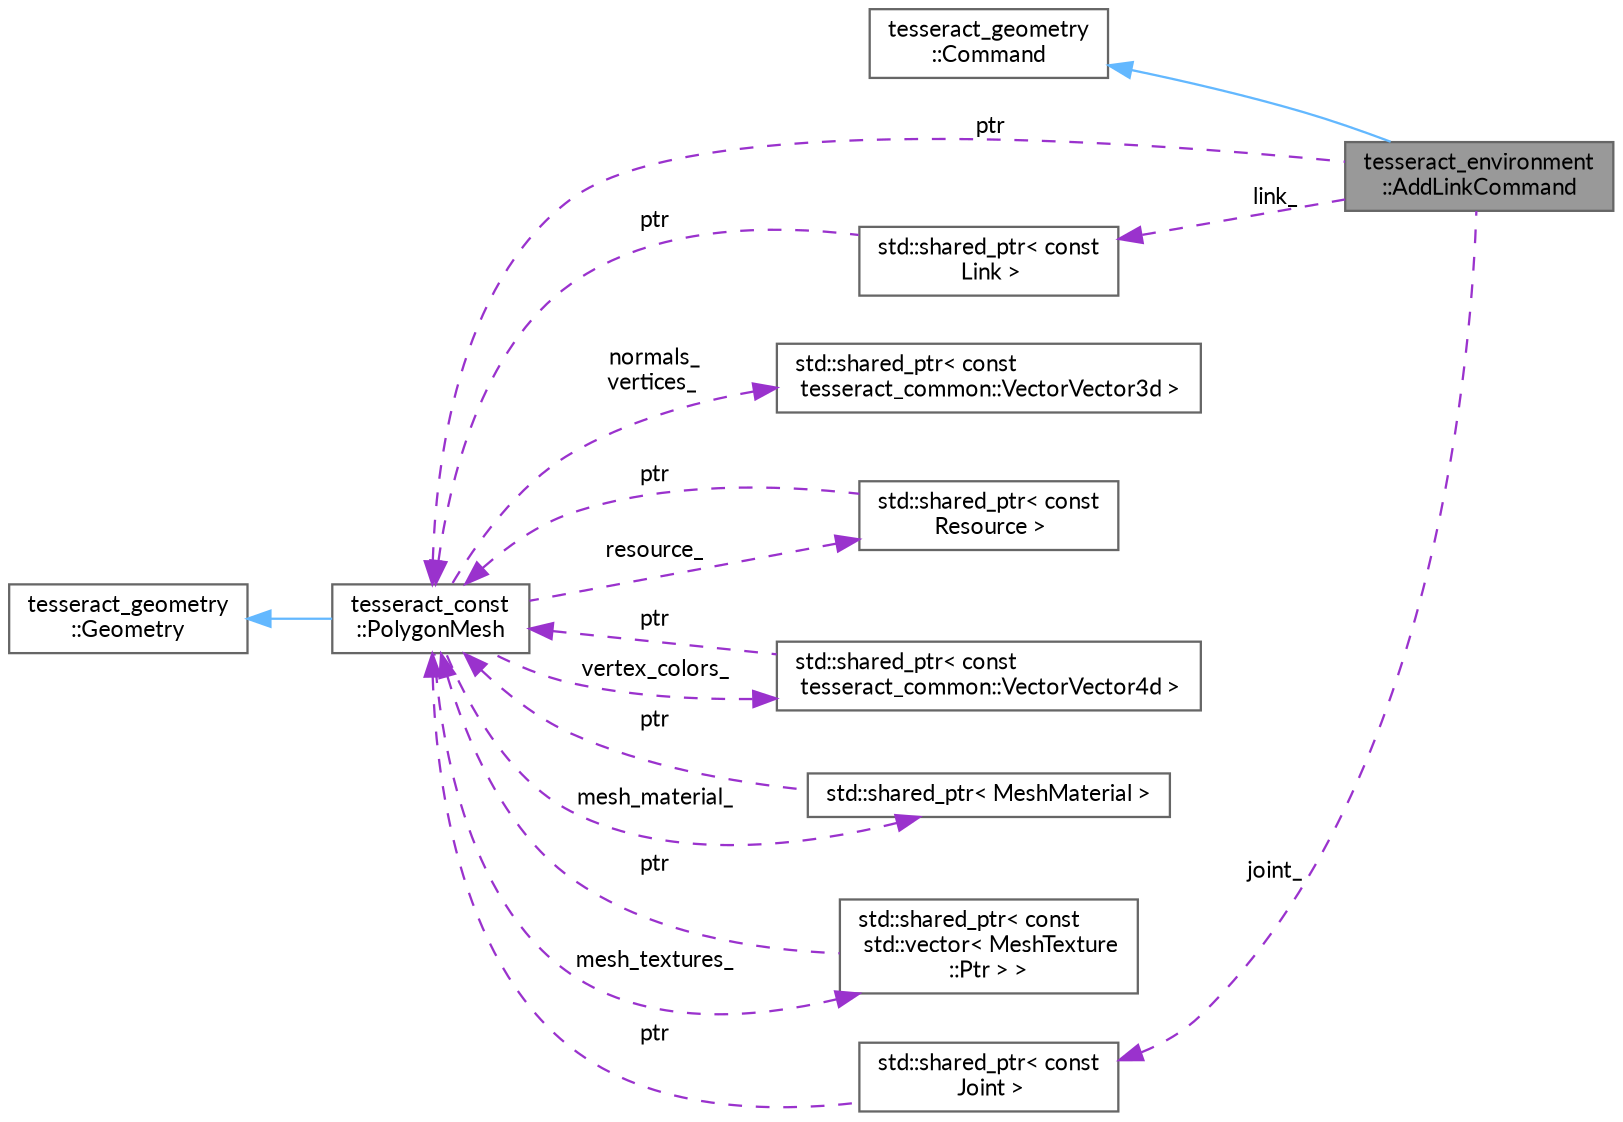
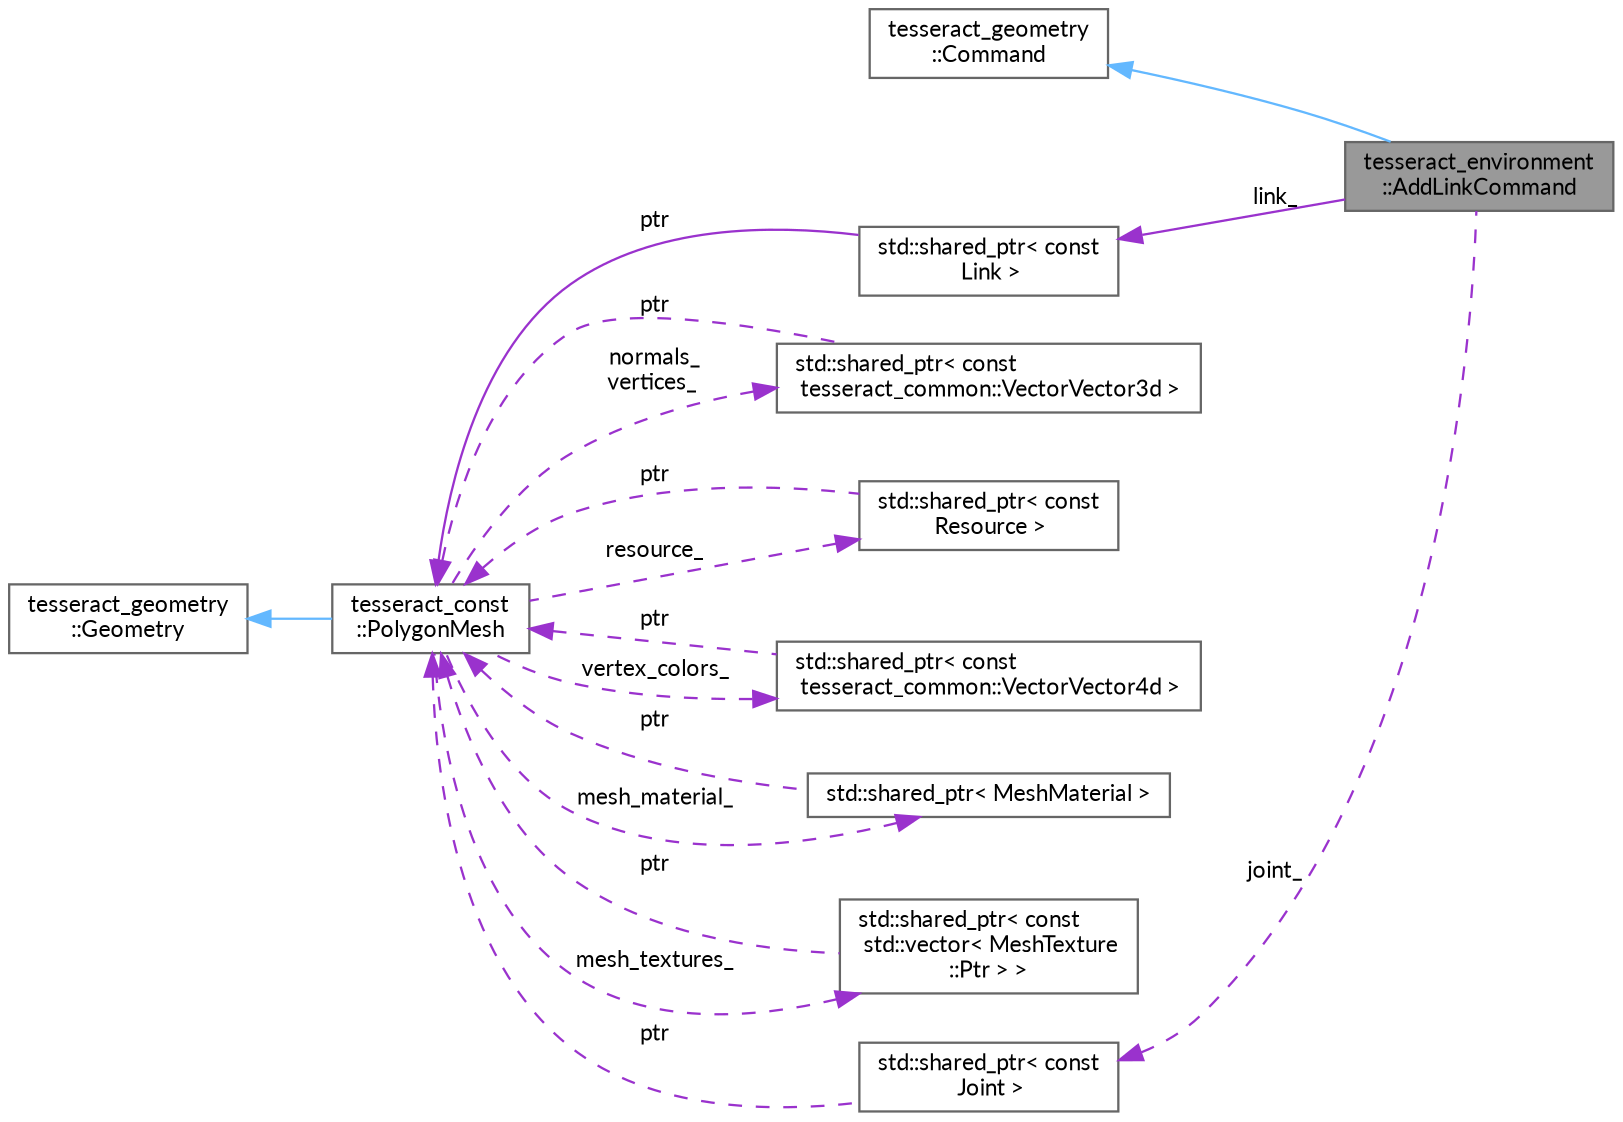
edge "tesseract_environment ::AddLinkCommand" -> "tesseract_const ::PolygonMesh": now "std::shared_ptr< const tesseract_common::VectorVector3d >" -> "tesseract_const ::PolygonMesh"
edge "tesseract_environment ::AddLinkCommand" -> "std::shared_ptr< const Link >": style dashed -> solid
edge "std::shared_ptr< const Link >" -> "tesseract_const ::PolygonMesh": style dashed -> solid
